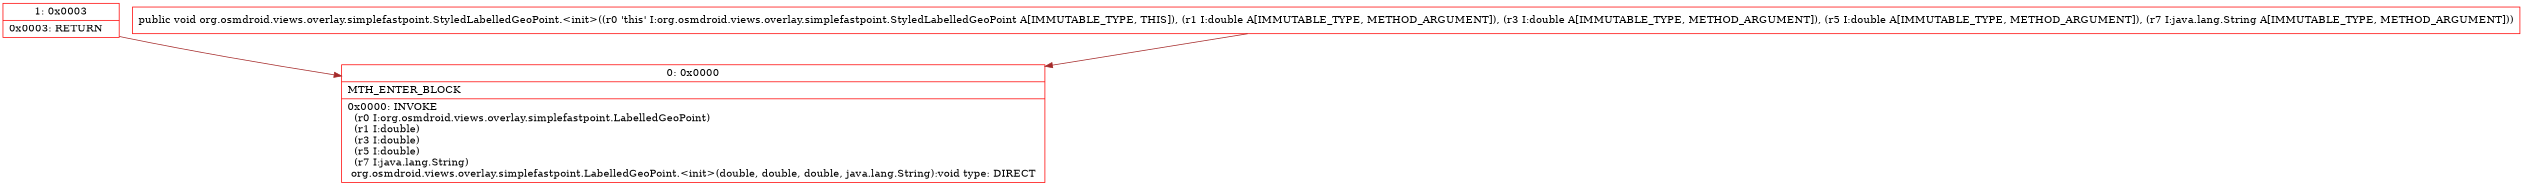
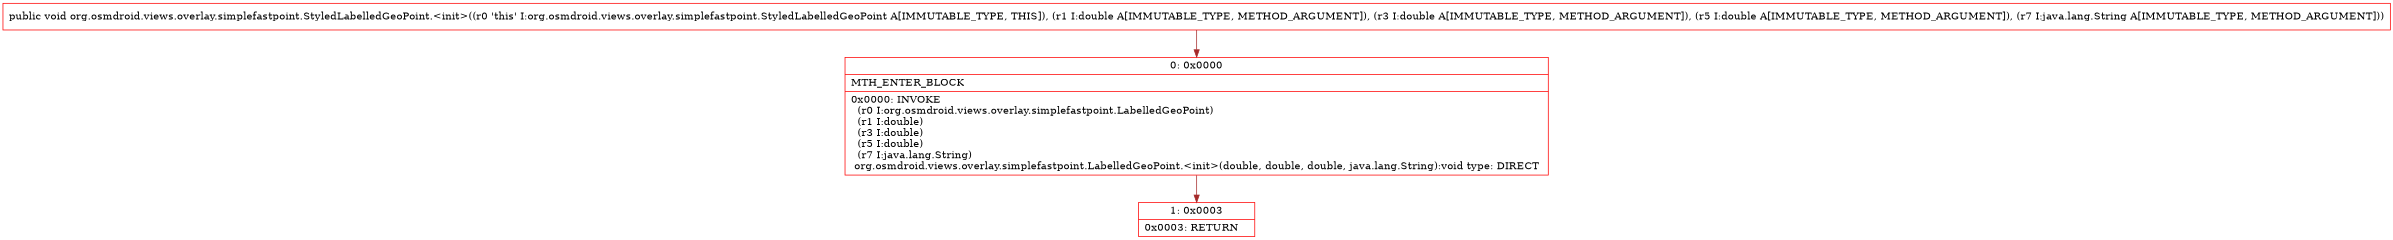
edge "1: 0x0003" -> "0: 0x0000": reversed
